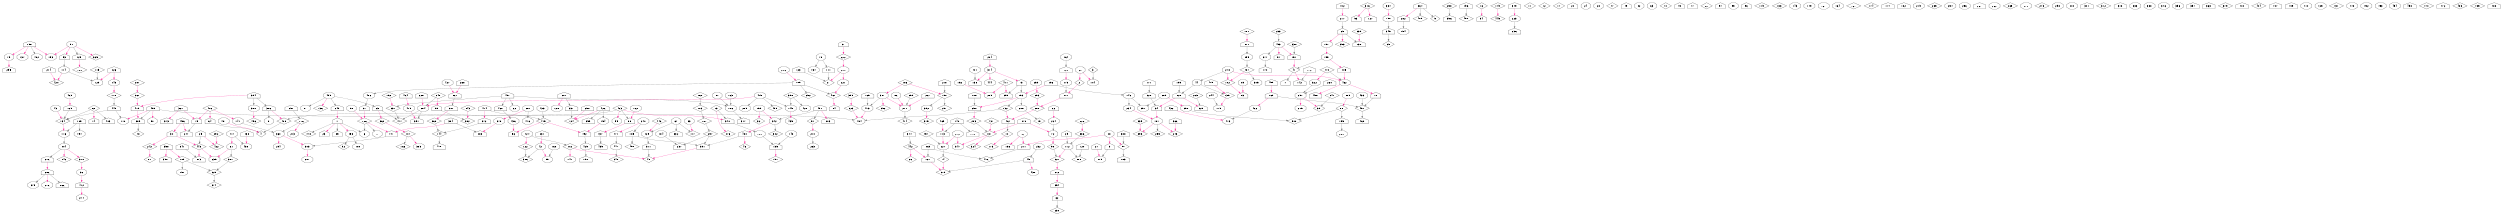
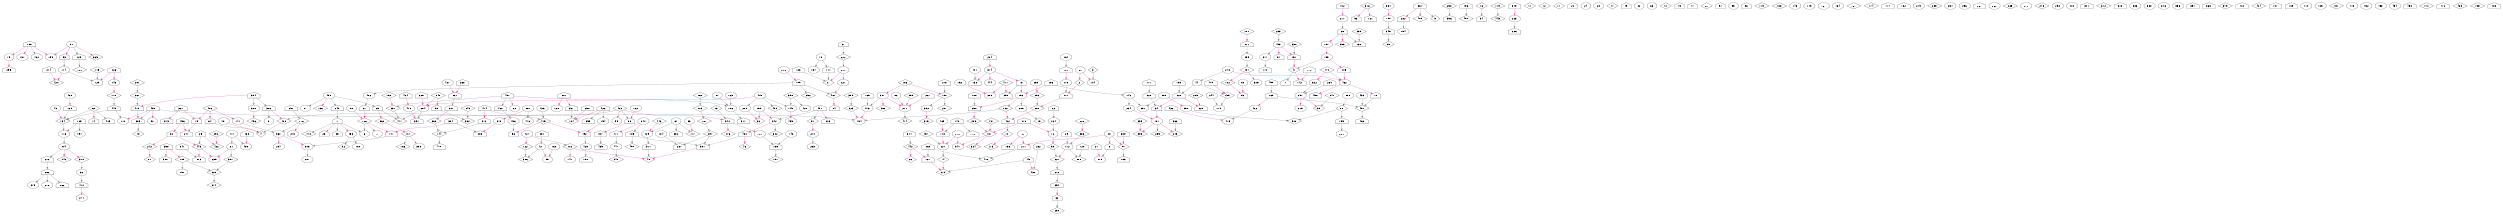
edge "278" -> "102": removed
edge "285" -> "32": added
edge "13" -> "376": now "340" -> "376"
edge "232" -> "45": now "232" -> "430"
